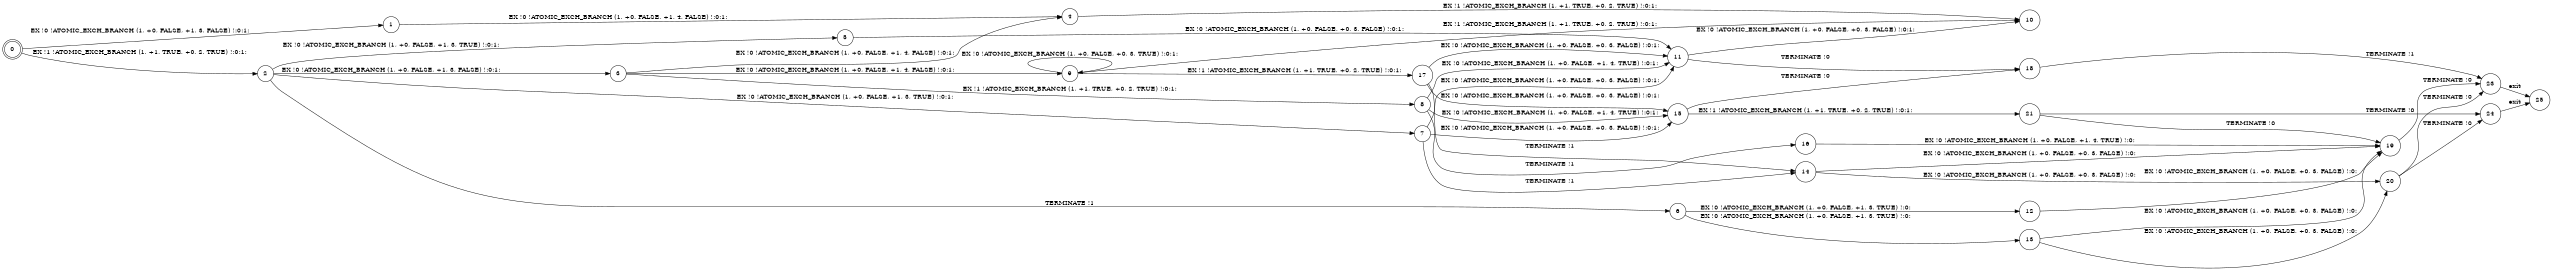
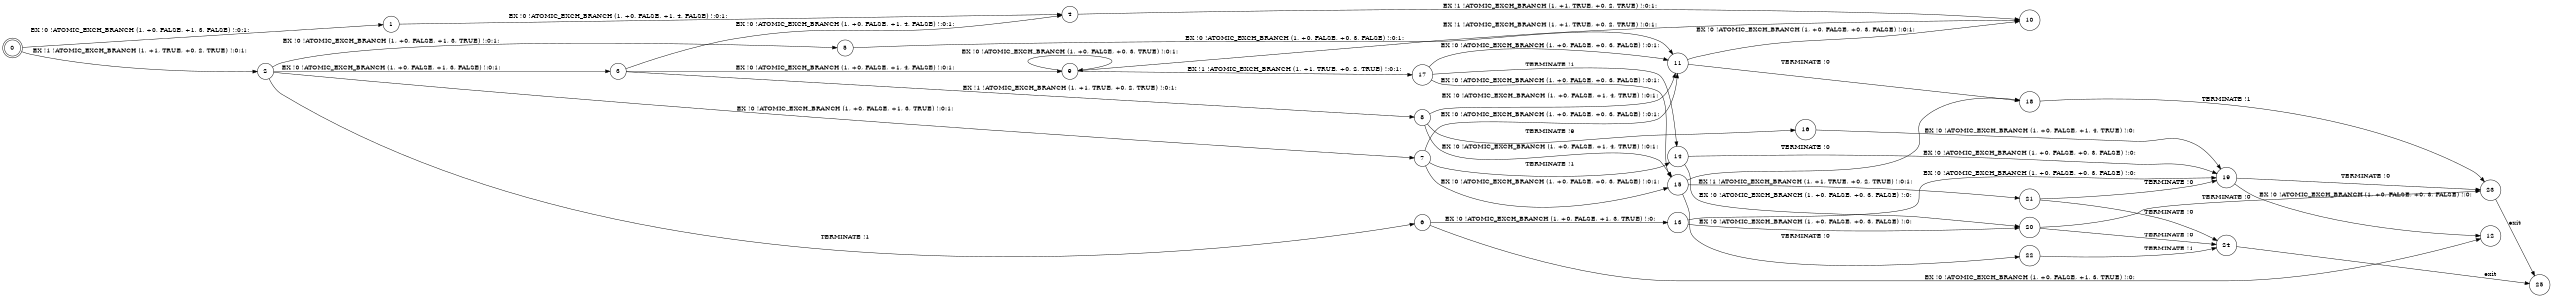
edge "8" -> "16": label "TERMINATE !1" -> "TERMINATE !9"
edge "12" -> "19": reversed
node "22": added
